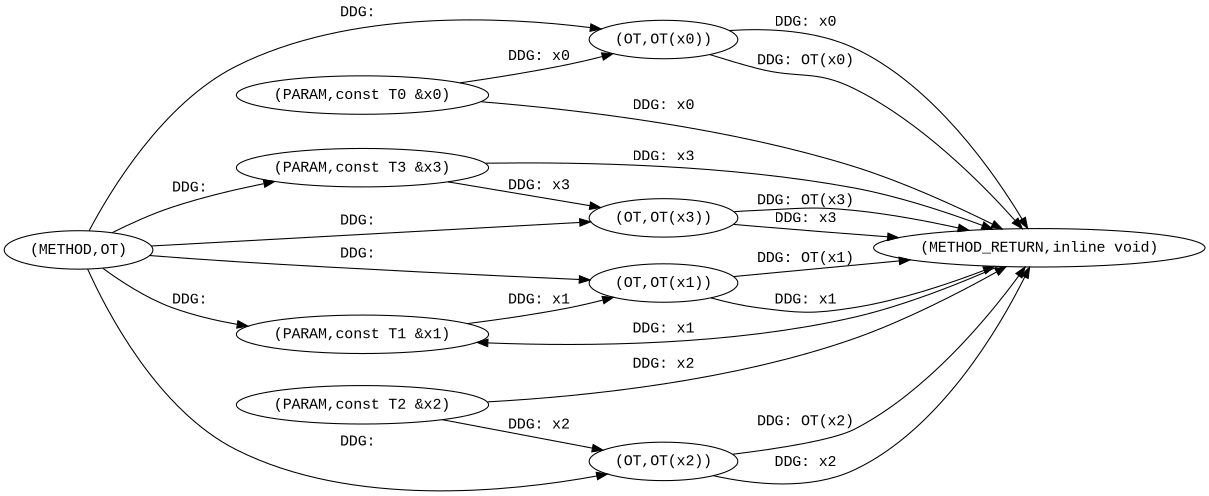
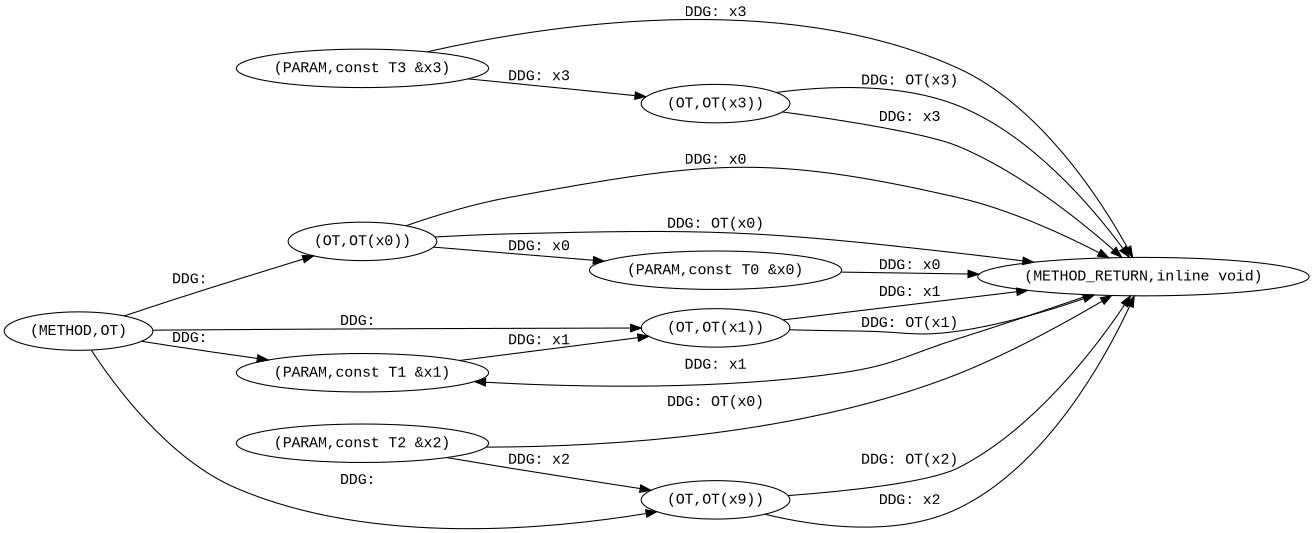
edge "(PARAM,const T0 &x0)" -> "(OT,OT(x0))": reversed
edge "(METHOD,OT)" -> "(PARAM,const T3 &x3)": removed, label "DDG:"
edge "(METHOD,OT)" -> "(OT,OT(x3))": removed, label "DDG:"
edge "(PARAM,const T2 &x2)" -> "(METHOD_RETURN,inline void)": label "DDG: x2" -> "DDG: OT(x0)"
node "(OT,OT(x2))": label "(OT,OT(x2))" -> "(OT,OT(x9))"
